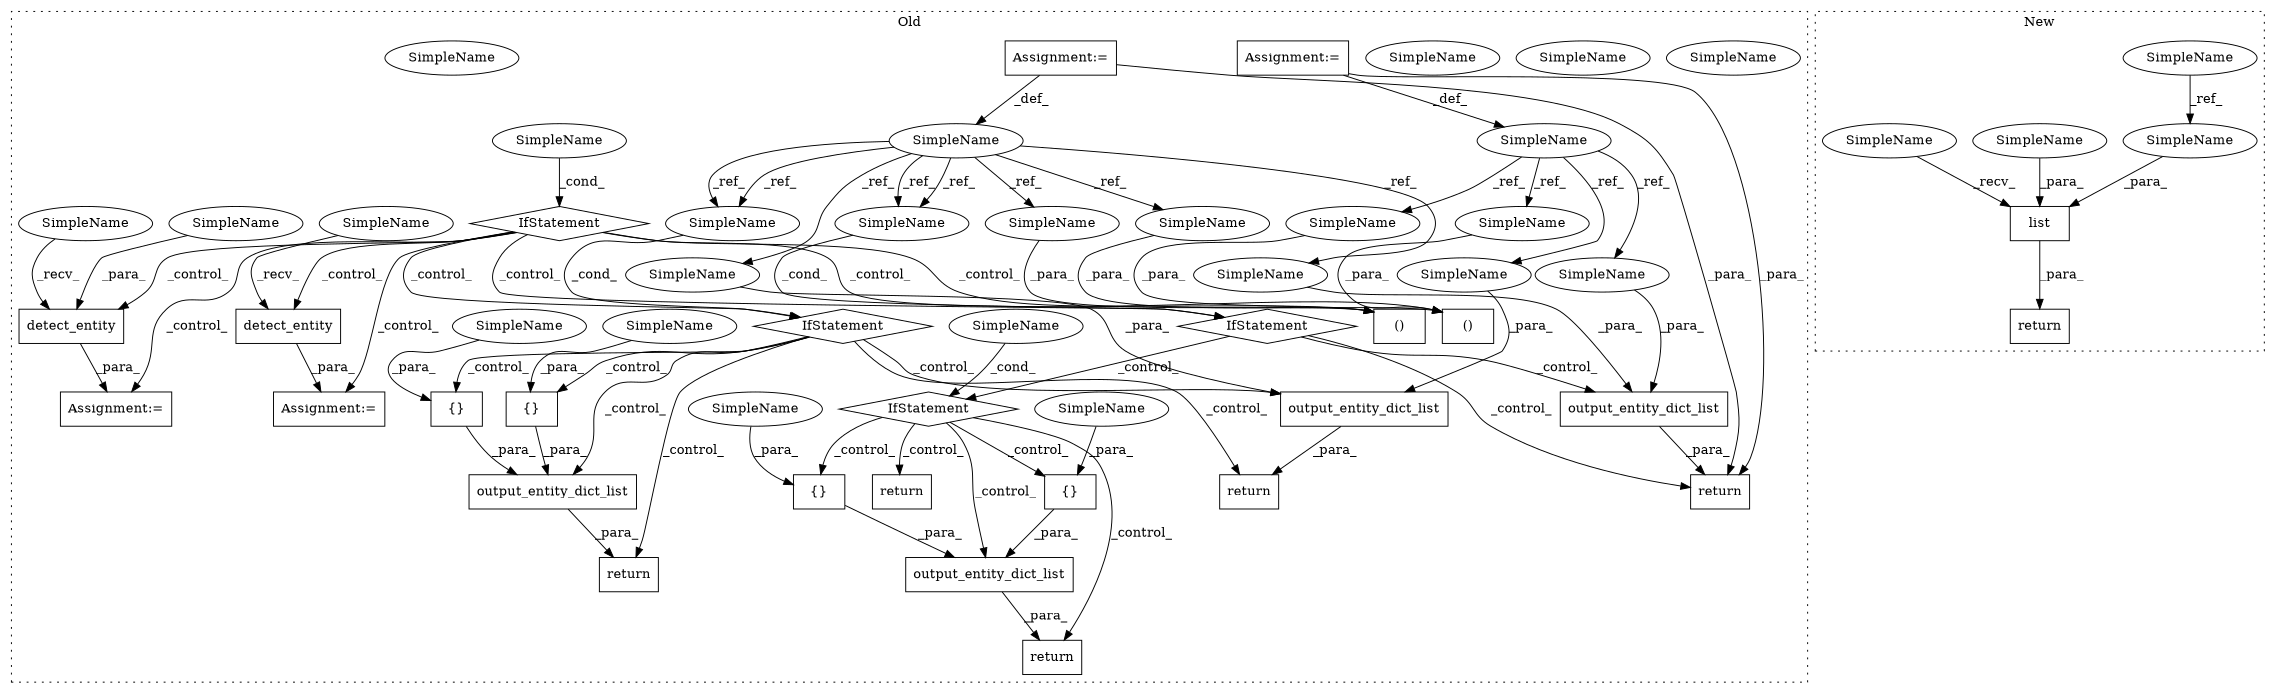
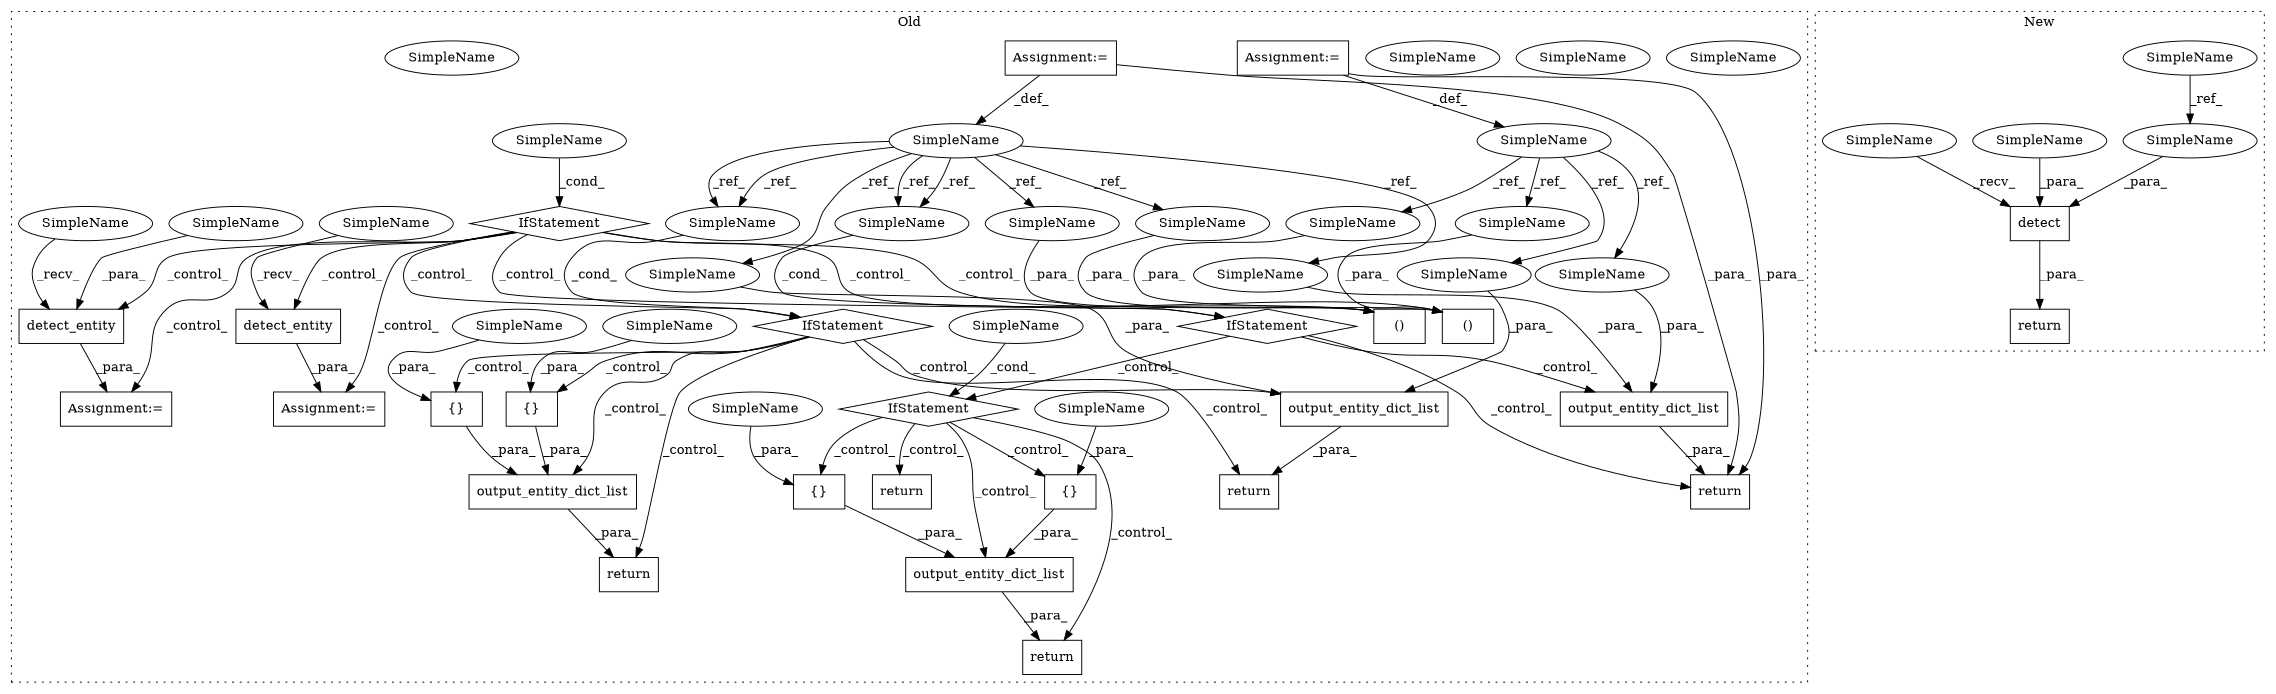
node "list": label "list" -> "detect"
